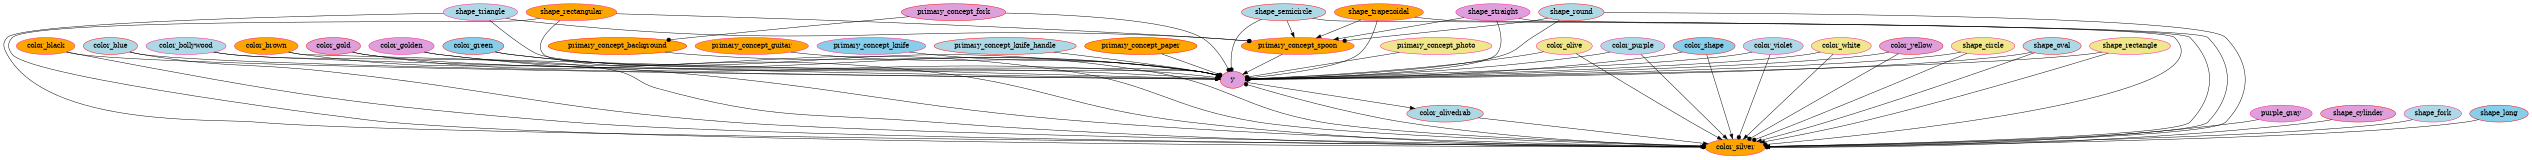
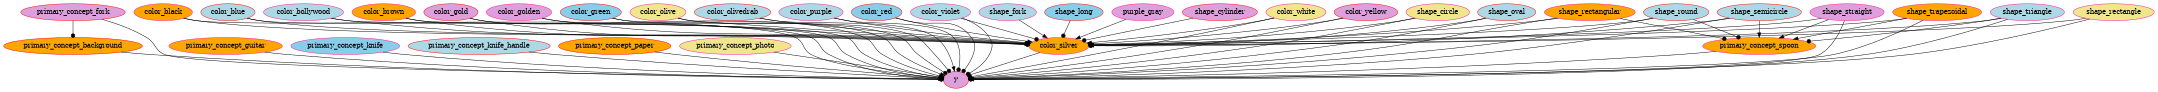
node "color_shape": label "color_shape" -> "color_red"
edge "y" -> "color_olivedrab": reversed
